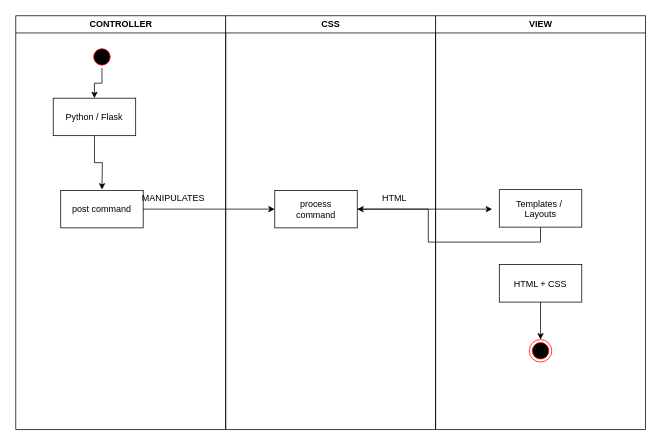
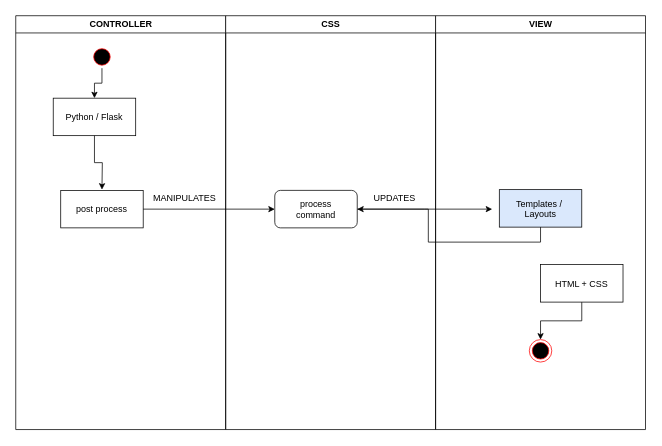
node "MANIPULATES": moved (174, 198) -> (185, 198)
node "HTML": label "HTML" -> "UPDATES"
node "Templates / Layouts": fillcolor #ffffff -> #dae8fc
node "post command": label "post command" -> "post process"
node "process command": shape rectangle -> rounded rectangle
node "HTML + CSS": moved (541, 283) -> (582, 283)
